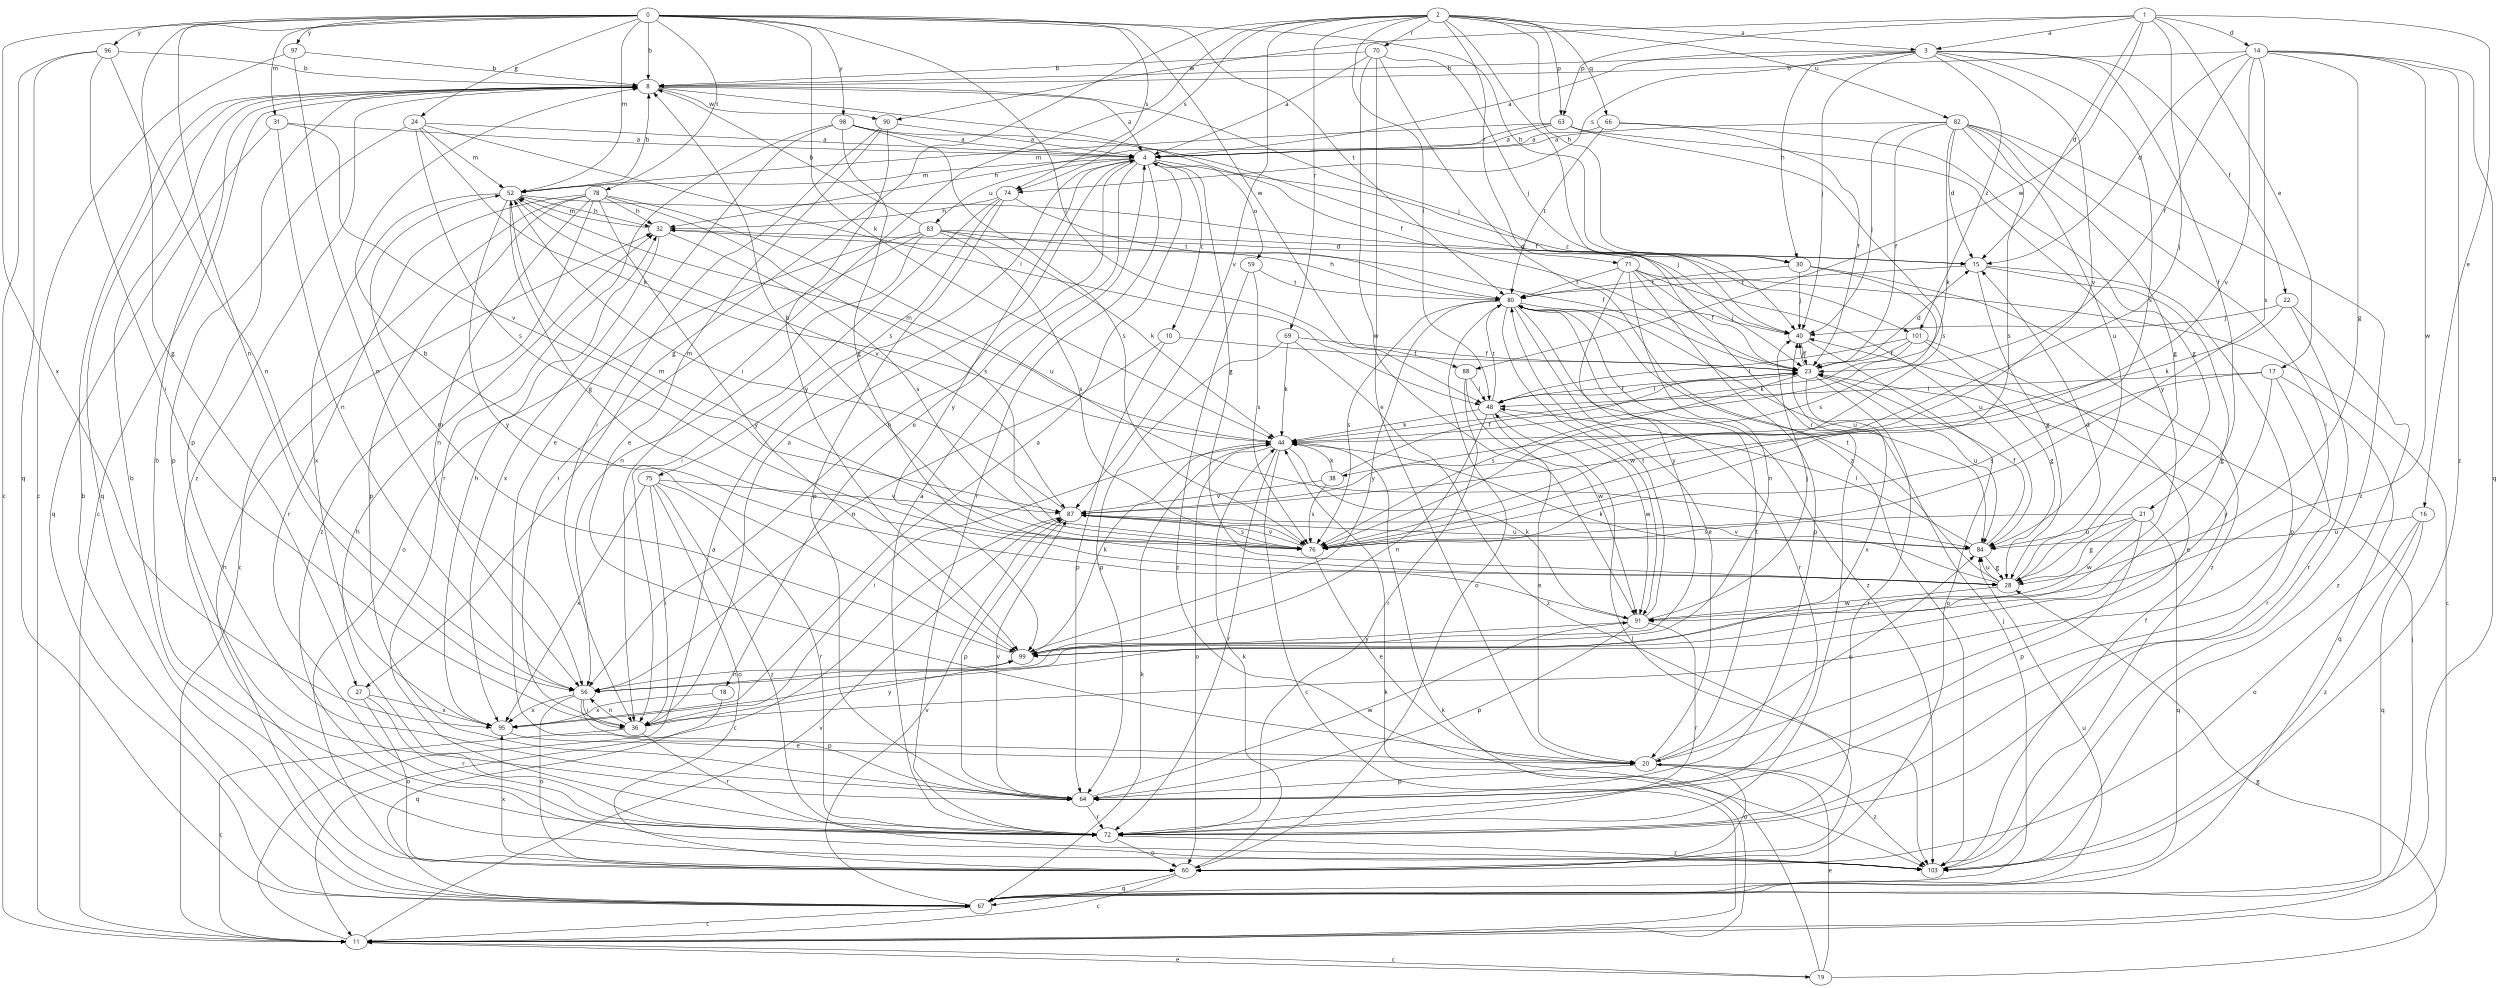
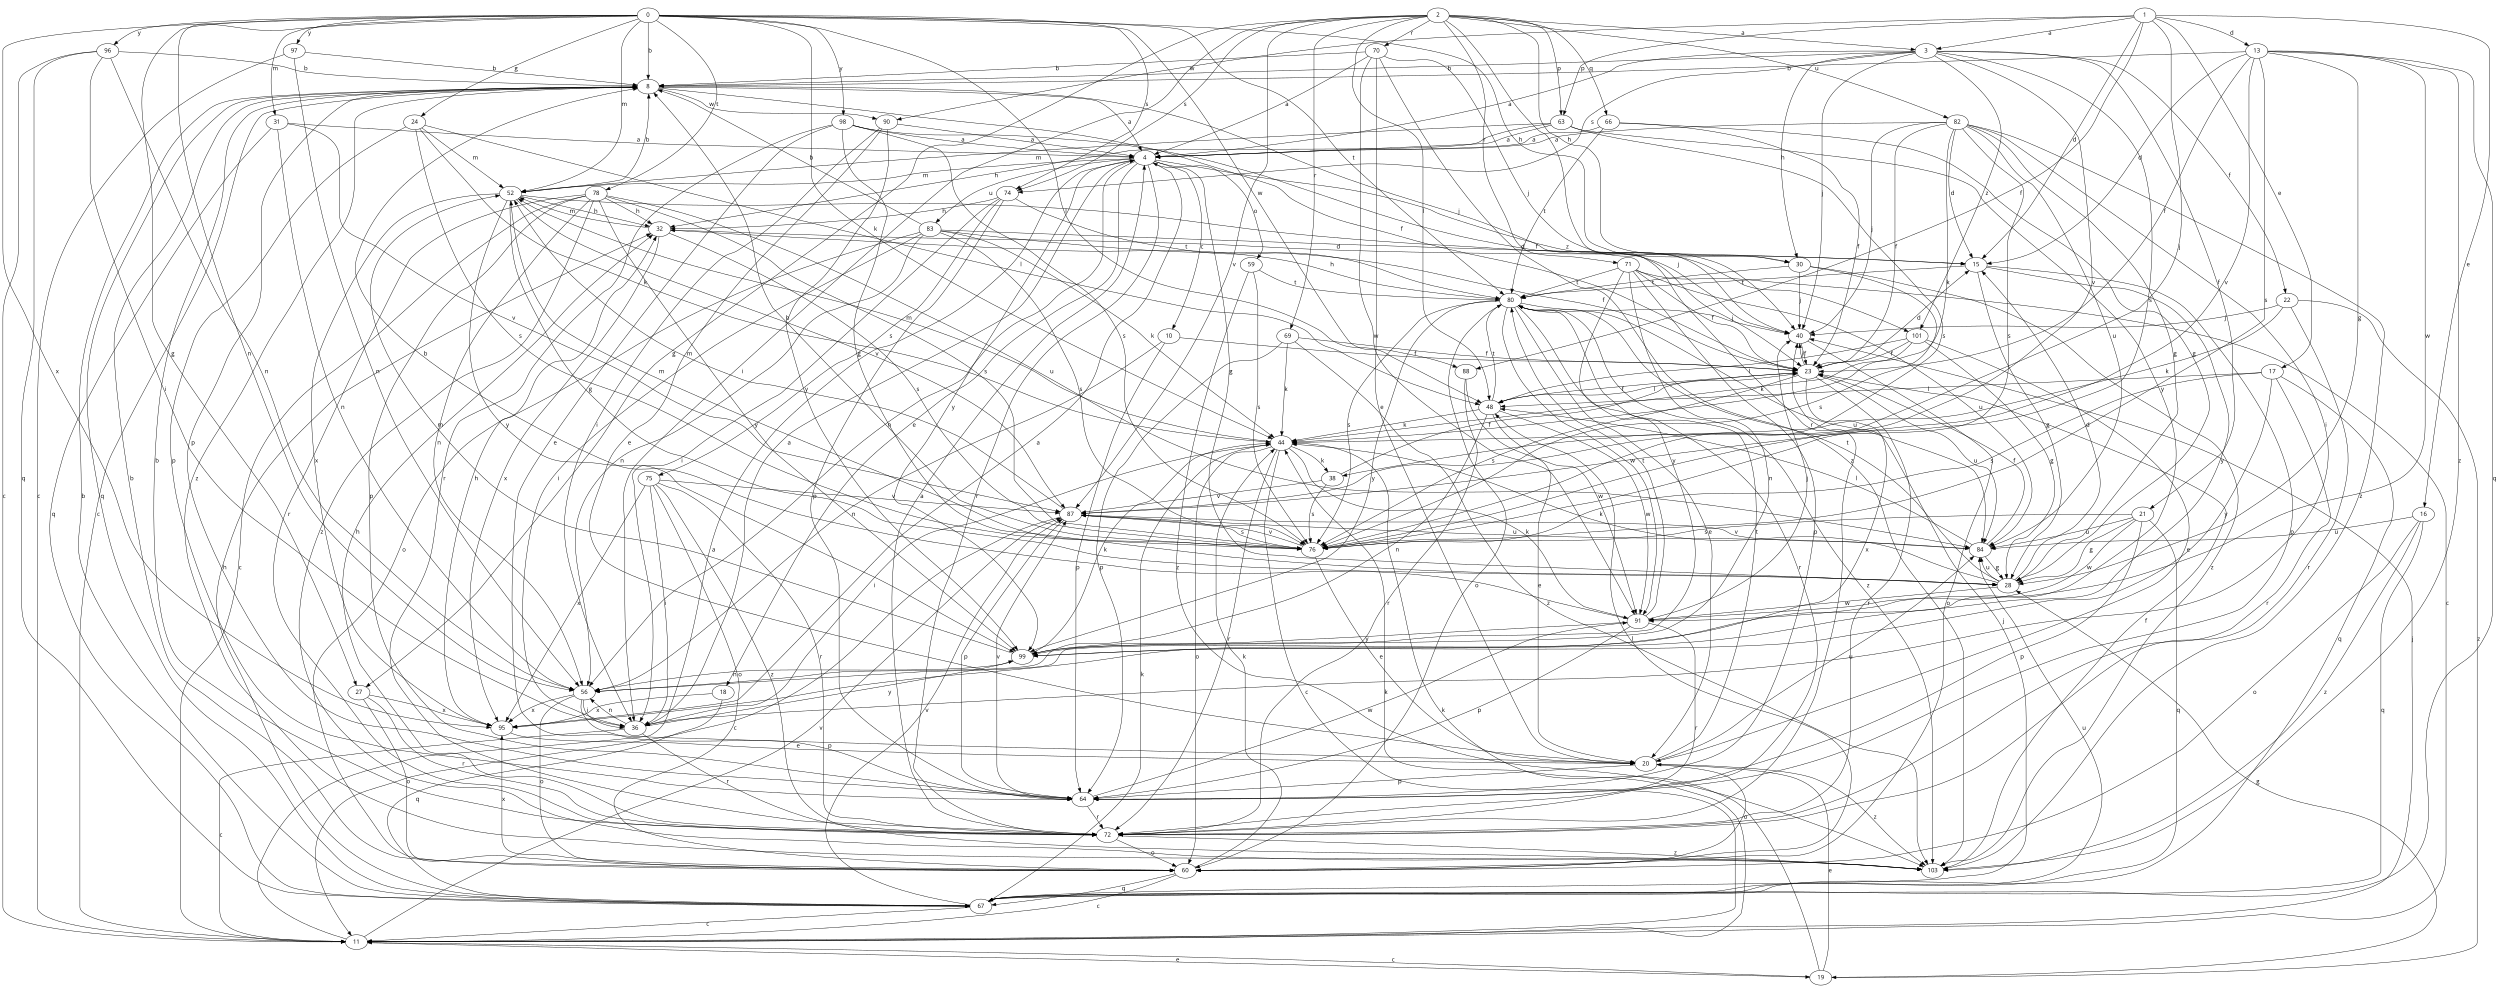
node "14": label "14" -> "13"
edge "24" -> "4": removed, label "a"
edge "1" -> "88": label "w" -> "f"
edge "88" -> "48": removed, label "l"
edge "38" -> "44": reversed
edge "15" -> "99": label "g" -> "y"
edge "22" -> "103": now "22" -> "19"
